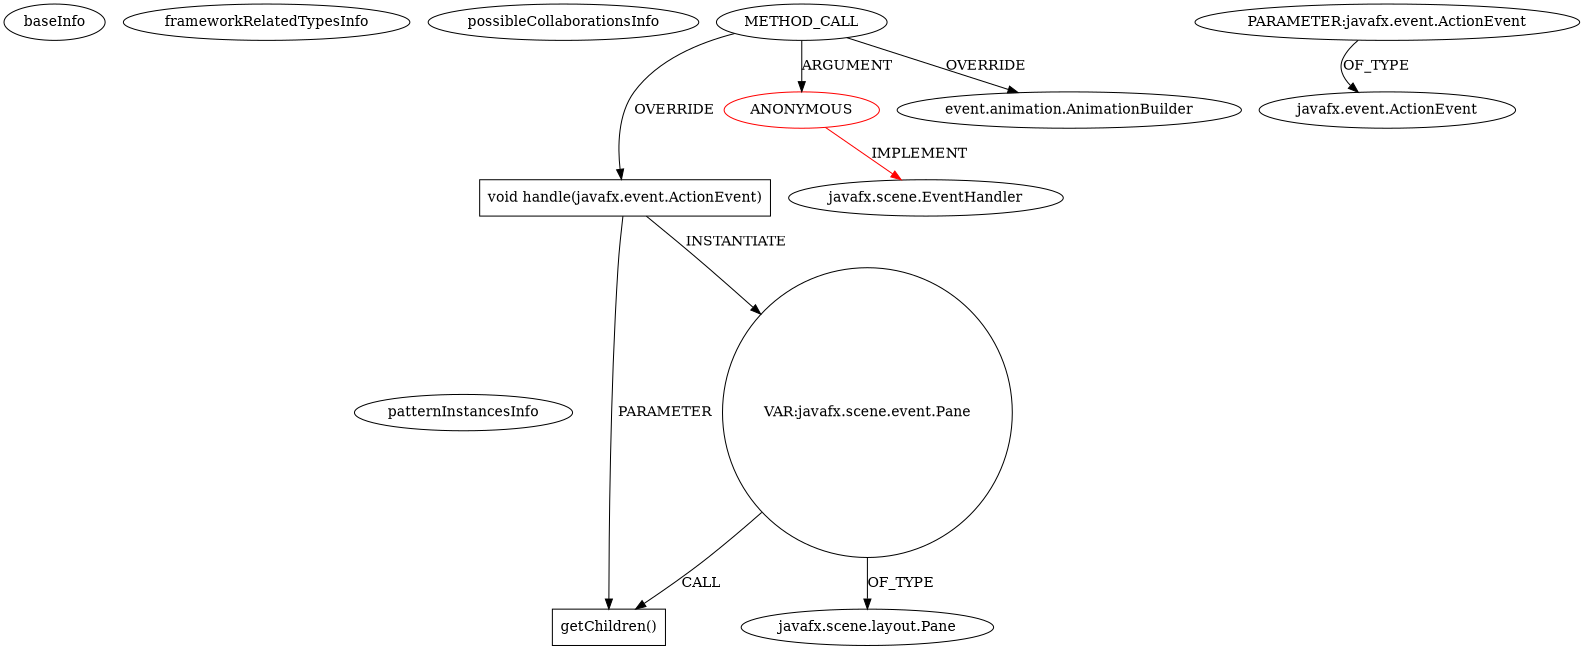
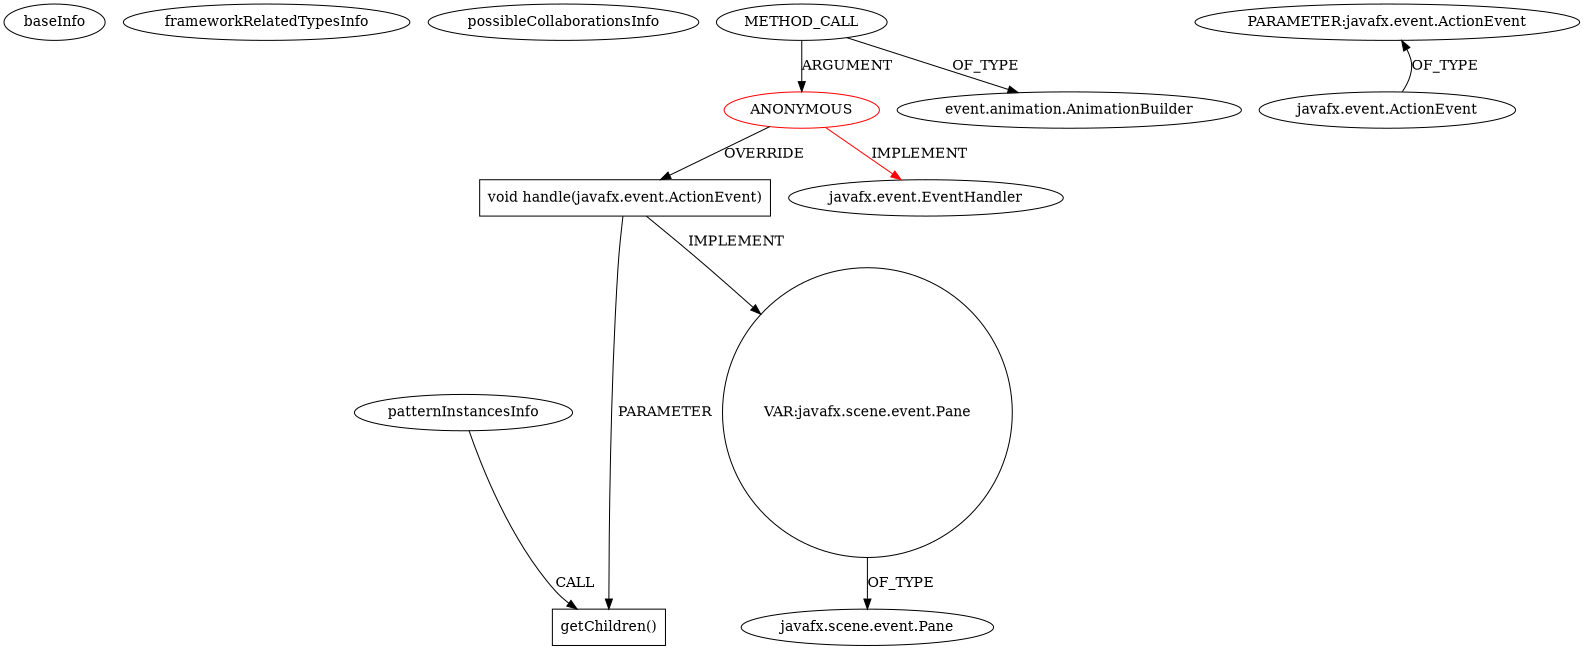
edge "PARAMETER:javafx.event.ActionEvent" -> "javafx.event.ActionEvent": reversed
edge "METHOD_CALL" -> "event.animation.AnimationBuilder": label "OVERRIDE" -> "OF_TYPE"
edge "METHOD_CALL" -> "void handle(javafx.event.ActionEvent)": now "ANONYMOUS" -> "void handle(javafx.event.ActionEvent)"
node "javafx.scene.EventHandler": label "javafx.scene.EventHandler" -> "javafx.event.EventHandler"
edge "void handle(javafx.event.ActionEvent)" -> "VAR:javafx.scene.event.Pane": label "INSTANTIATE" -> "IMPLEMENT"
edge "VAR:javafx.scene.event.Pane" -> "getChildren()": now "patternInstancesInfo" -> "getChildren()"
node "javafx.scene.layout.Pane": label "javafx.scene.layout.Pane" -> "javafx.scene.event.Pane"
